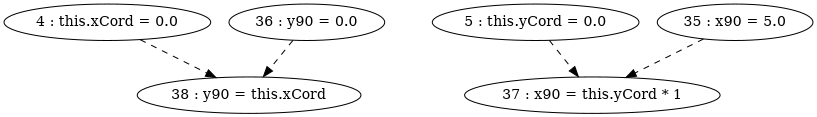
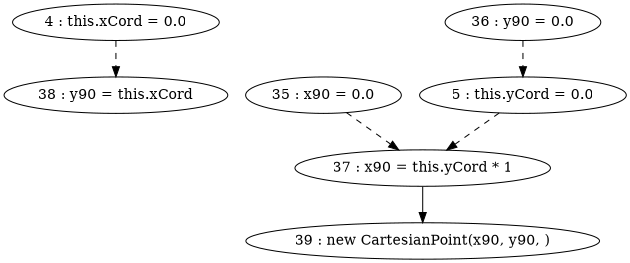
node "35 : x90 = 5.0": label "35 : x90 = 5.0" -> "35 : x90 = 0.0"
edge "36 : y90 = 0.0" -> "38 : y90 = this.xCord": now "36 : y90 = 0.0" -> "5 : this.yCord = 0.0"
node "39 : new CartesianPoint(x90, y90, )": added
